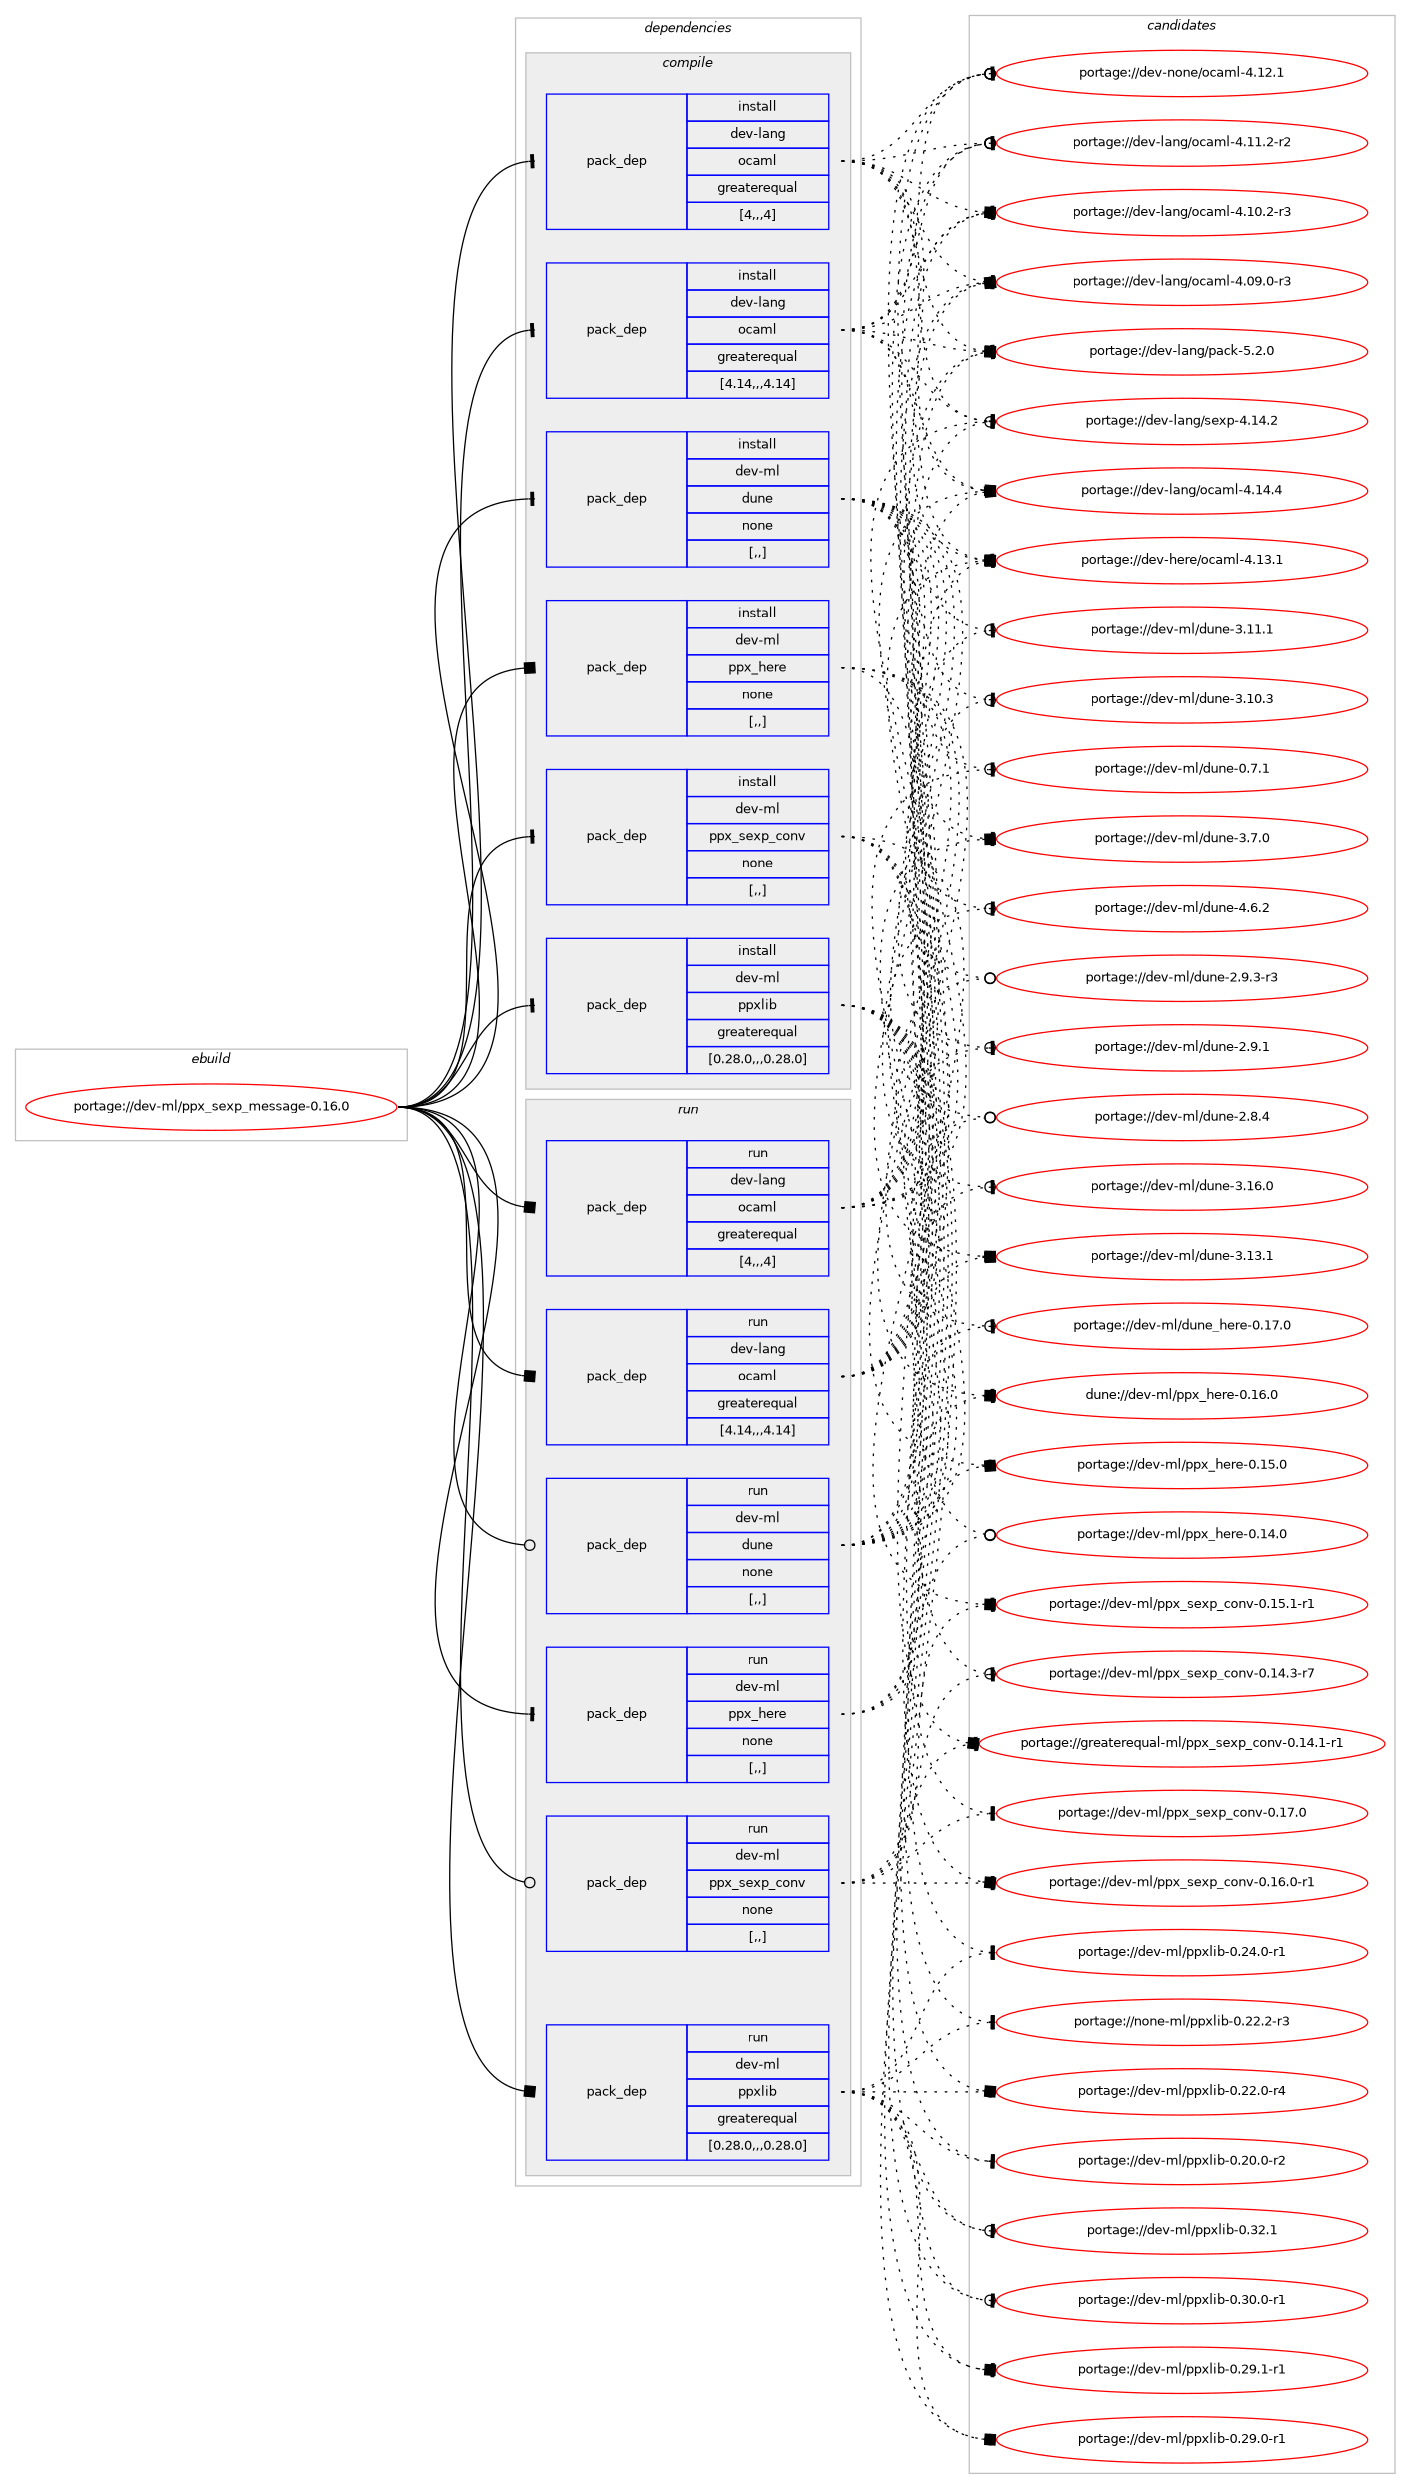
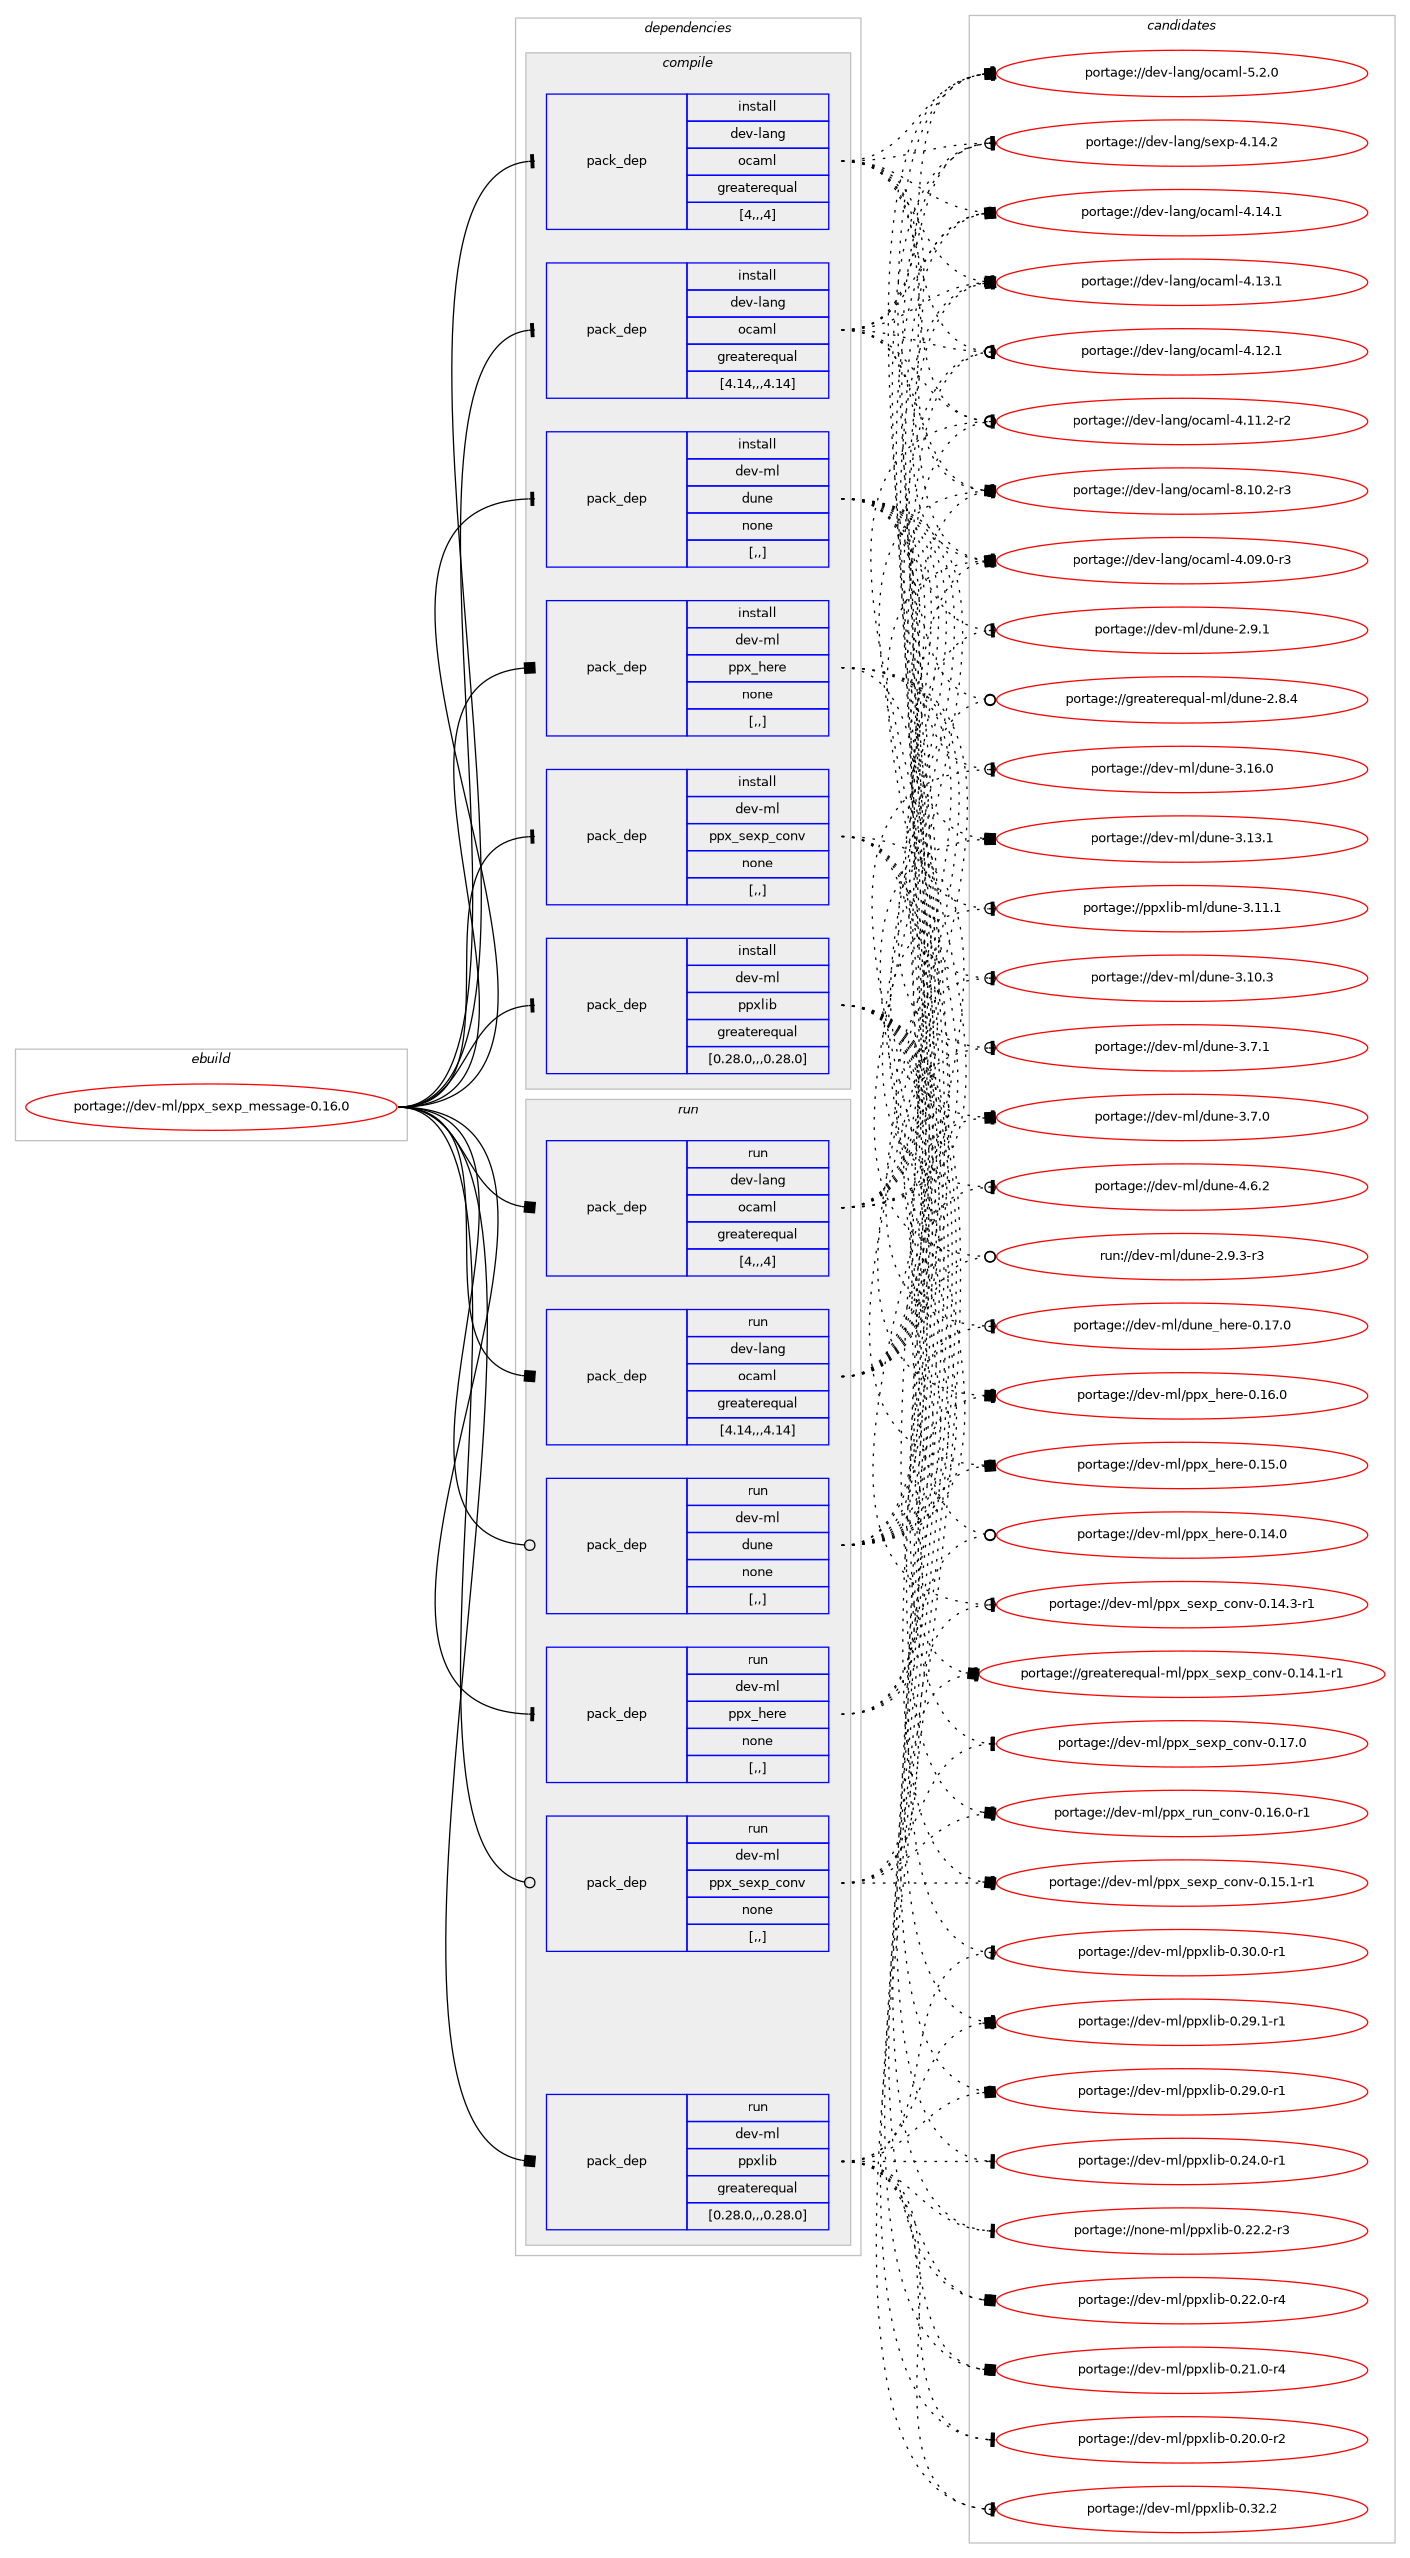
node "portage://dev-none/ocaml-4.12.1": label "portage://dev-none/ocaml-4.12.1" -> "portage://dev-lang/ocaml-4.12.1"
node "portage://dev-lang/ocaml-4.10.2-r3": label "portage://dev-lang/ocaml-4.10.2-r3" -> "portage://dev-lang/ocaml-8.10.2-r3"
node "portage://dev-lang/pack-5.2.0": label "portage://dev-lang/pack-5.2.0" -> "portage://dev-lang/ocaml-5.2.0"
node "portage://dev-lang/ocaml-4.14.4": label "portage://dev-lang/ocaml-4.14.4" -> "portage://dev-lang/ocaml-4.14.1"
node "portage://dev-here/ocaml-4.13.1": label "portage://dev-here/ocaml-4.13.1" -> "portage://dev-lang/ocaml-4.13.1"
node "portage://dev-ml/dune-3.11.1": label "portage://dev-ml/dune-3.11.1" -> "portage://ppxlib-ml/dune-3.11.1"
node "portage://dev-ml/dune-0.7.1": label "portage://dev-ml/dune-0.7.1" -> "portage://dev-ml/dune-3.7.1"
node "portage://dev-ml/dune-2.9.3-r3": label "portage://dev-ml/dune-2.9.3-r3" -> "run://dev-ml/dune-2.9.3-r3"
node "portage://dev-ml/dune-2.8.4": label "portage://dev-ml/dune-2.8.4" -> "portage://greaterequal-ml/dune-2.8.4"
node "dune://dev-ml/ppx_here-0.16.0": label "dune://dev-ml/ppx_here-0.16.0" -> "portage://dev-ml/ppx_here-0.16.0"
node "portage://dev-ml/ppx_sexp_conv-0.14.3-r7": label "portage://dev-ml/ppx_sexp_conv-0.14.3-r7" -> "portage://dev-ml/ppx_sexp_conv-0.14.3-r1"
node "portage://dev-ml/ppx_sexp_conv-0.16.0-r1": label "portage://dev-ml/ppx_sexp_conv-0.16.0-r1" -> "portage://dev-ml/ppx_run_conv-0.16.0-r1"
node "portage://dev-ml/ppxlib-0.32.1": label "portage://dev-ml/ppxlib-0.32.1" -> "portage://dev-ml/ppxlib-0.32.2"
node "portage://dev-ml/ppxlib-0.21.0-r4": added
